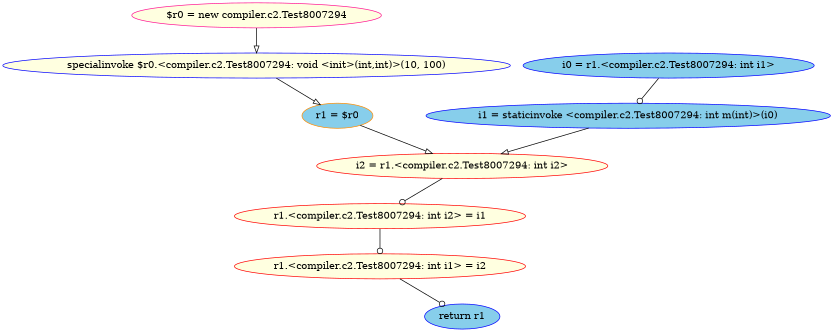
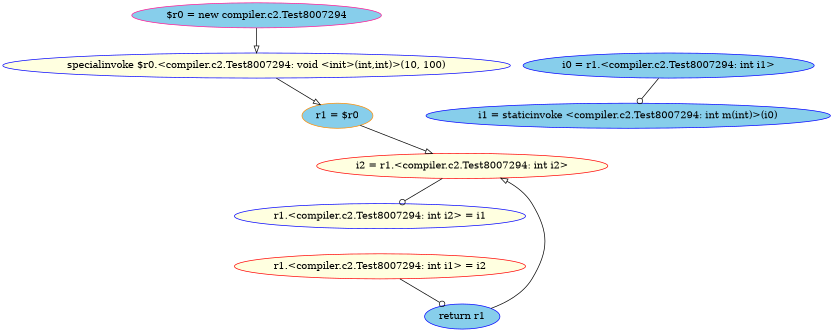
node "$r0 = new compiler.c2.Test8007294": fillcolor lightyellow -> skyblue
edge "i1 = staticinvoke <compiler.c2.Test8007294: int m(int)>(i0)" -> "i2 = r1.<compiler.c2.Test8007294: int i2>": now "return r1" -> "i2 = r1.<compiler.c2.Test8007294: int i2>"
node "r1.<compiler.c2.Test8007294: int i2> = i1": color red -> blue
edge "r1.<compiler.c2.Test8007294: int i2> = i1" -> "r1.<compiler.c2.Test8007294: int i1> = i2": removed
